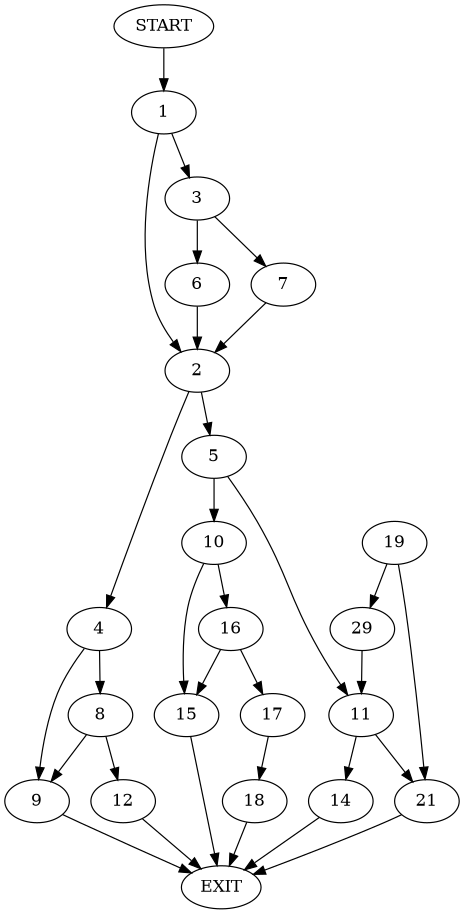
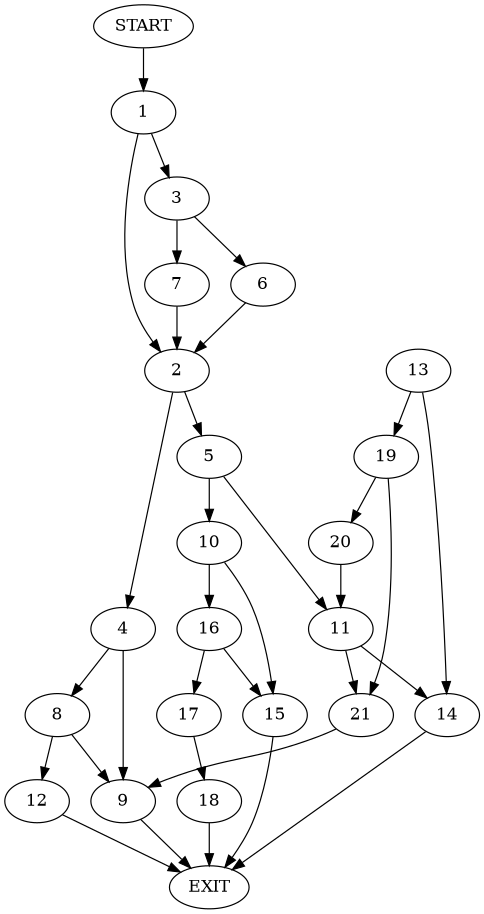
node "13": added
node "29": label "29" -> "20"
edge "21" -> "EXIT": now "21" -> "9"
